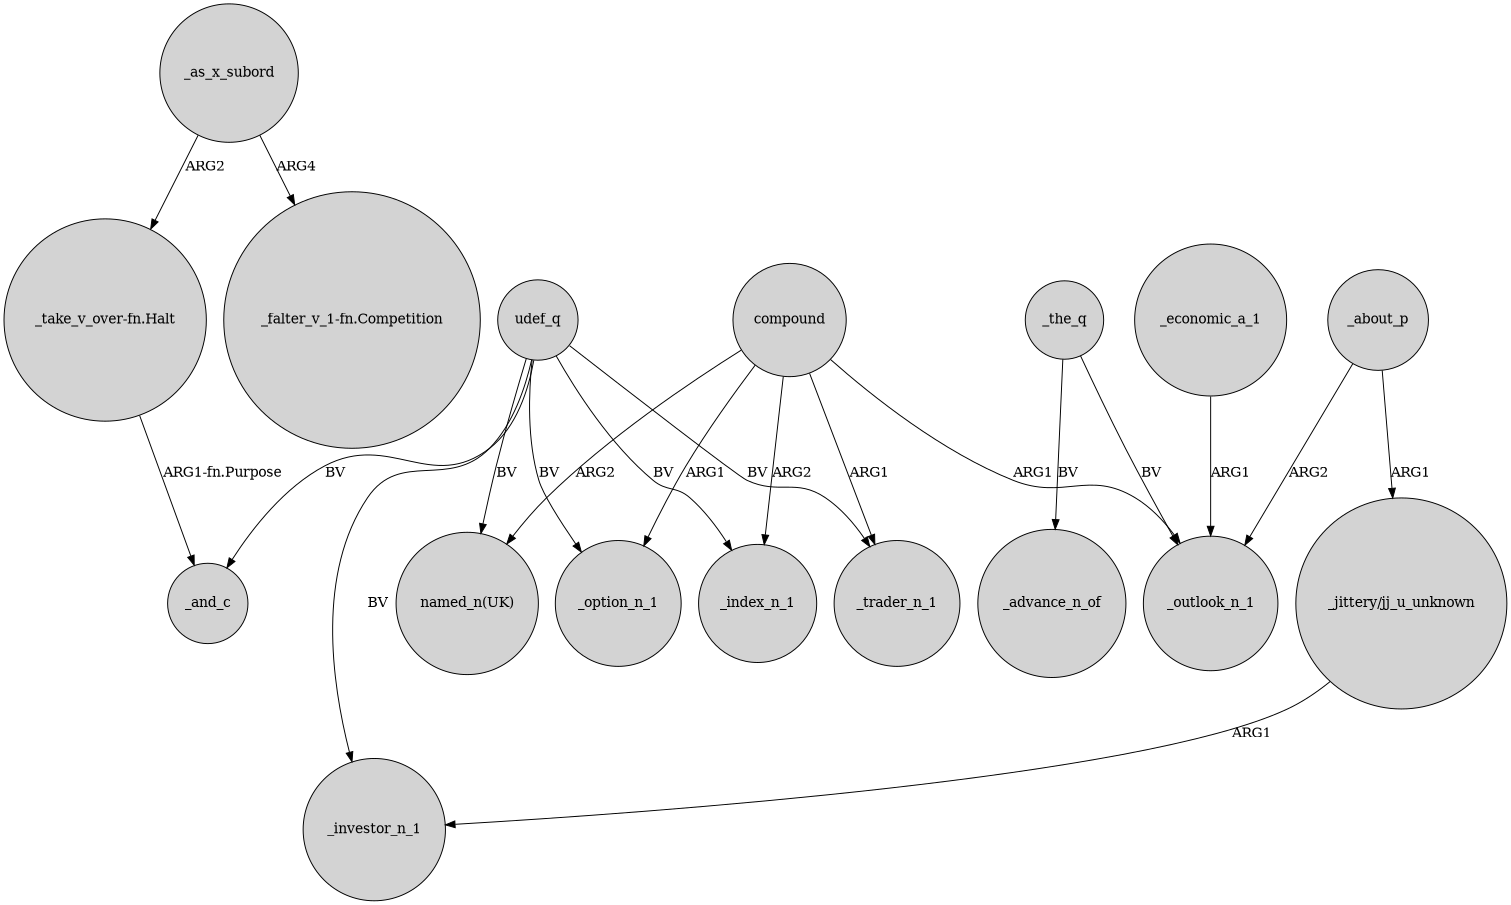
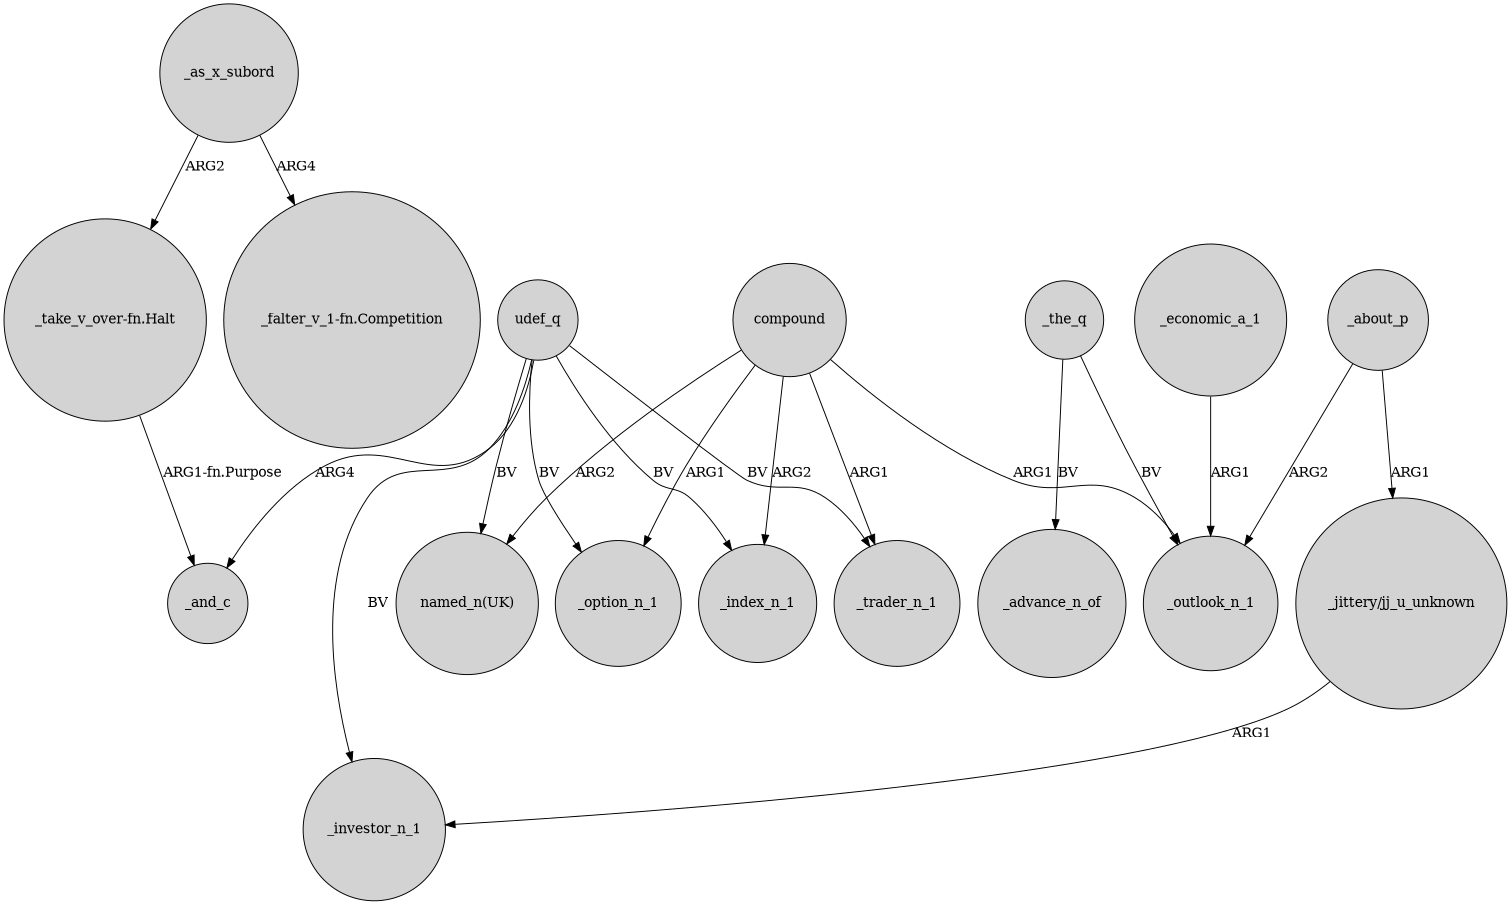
edge "udef_q" -> "_and_c": label "BV" -> "ARG4"
